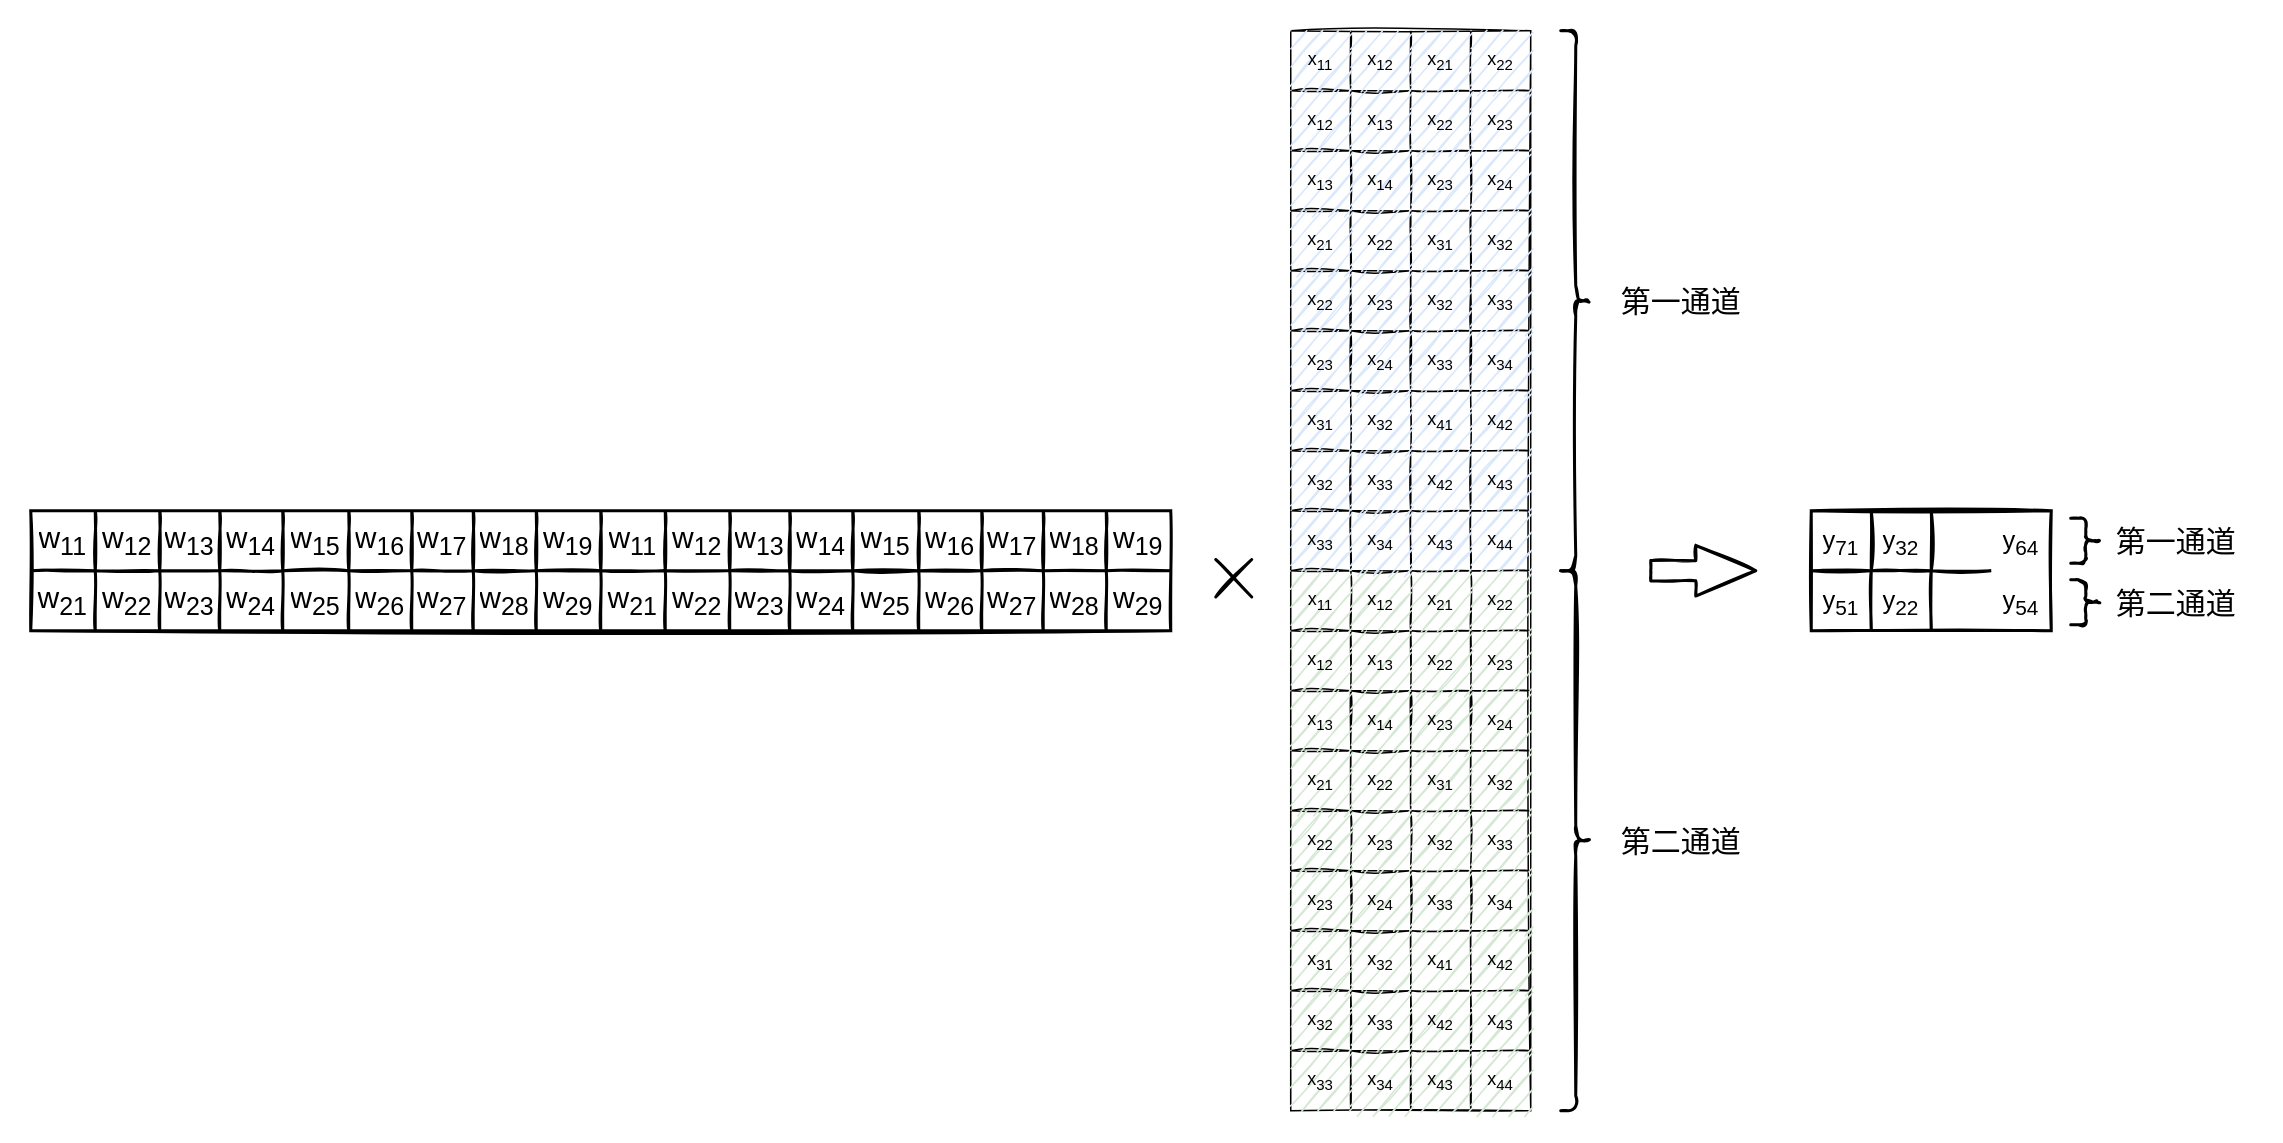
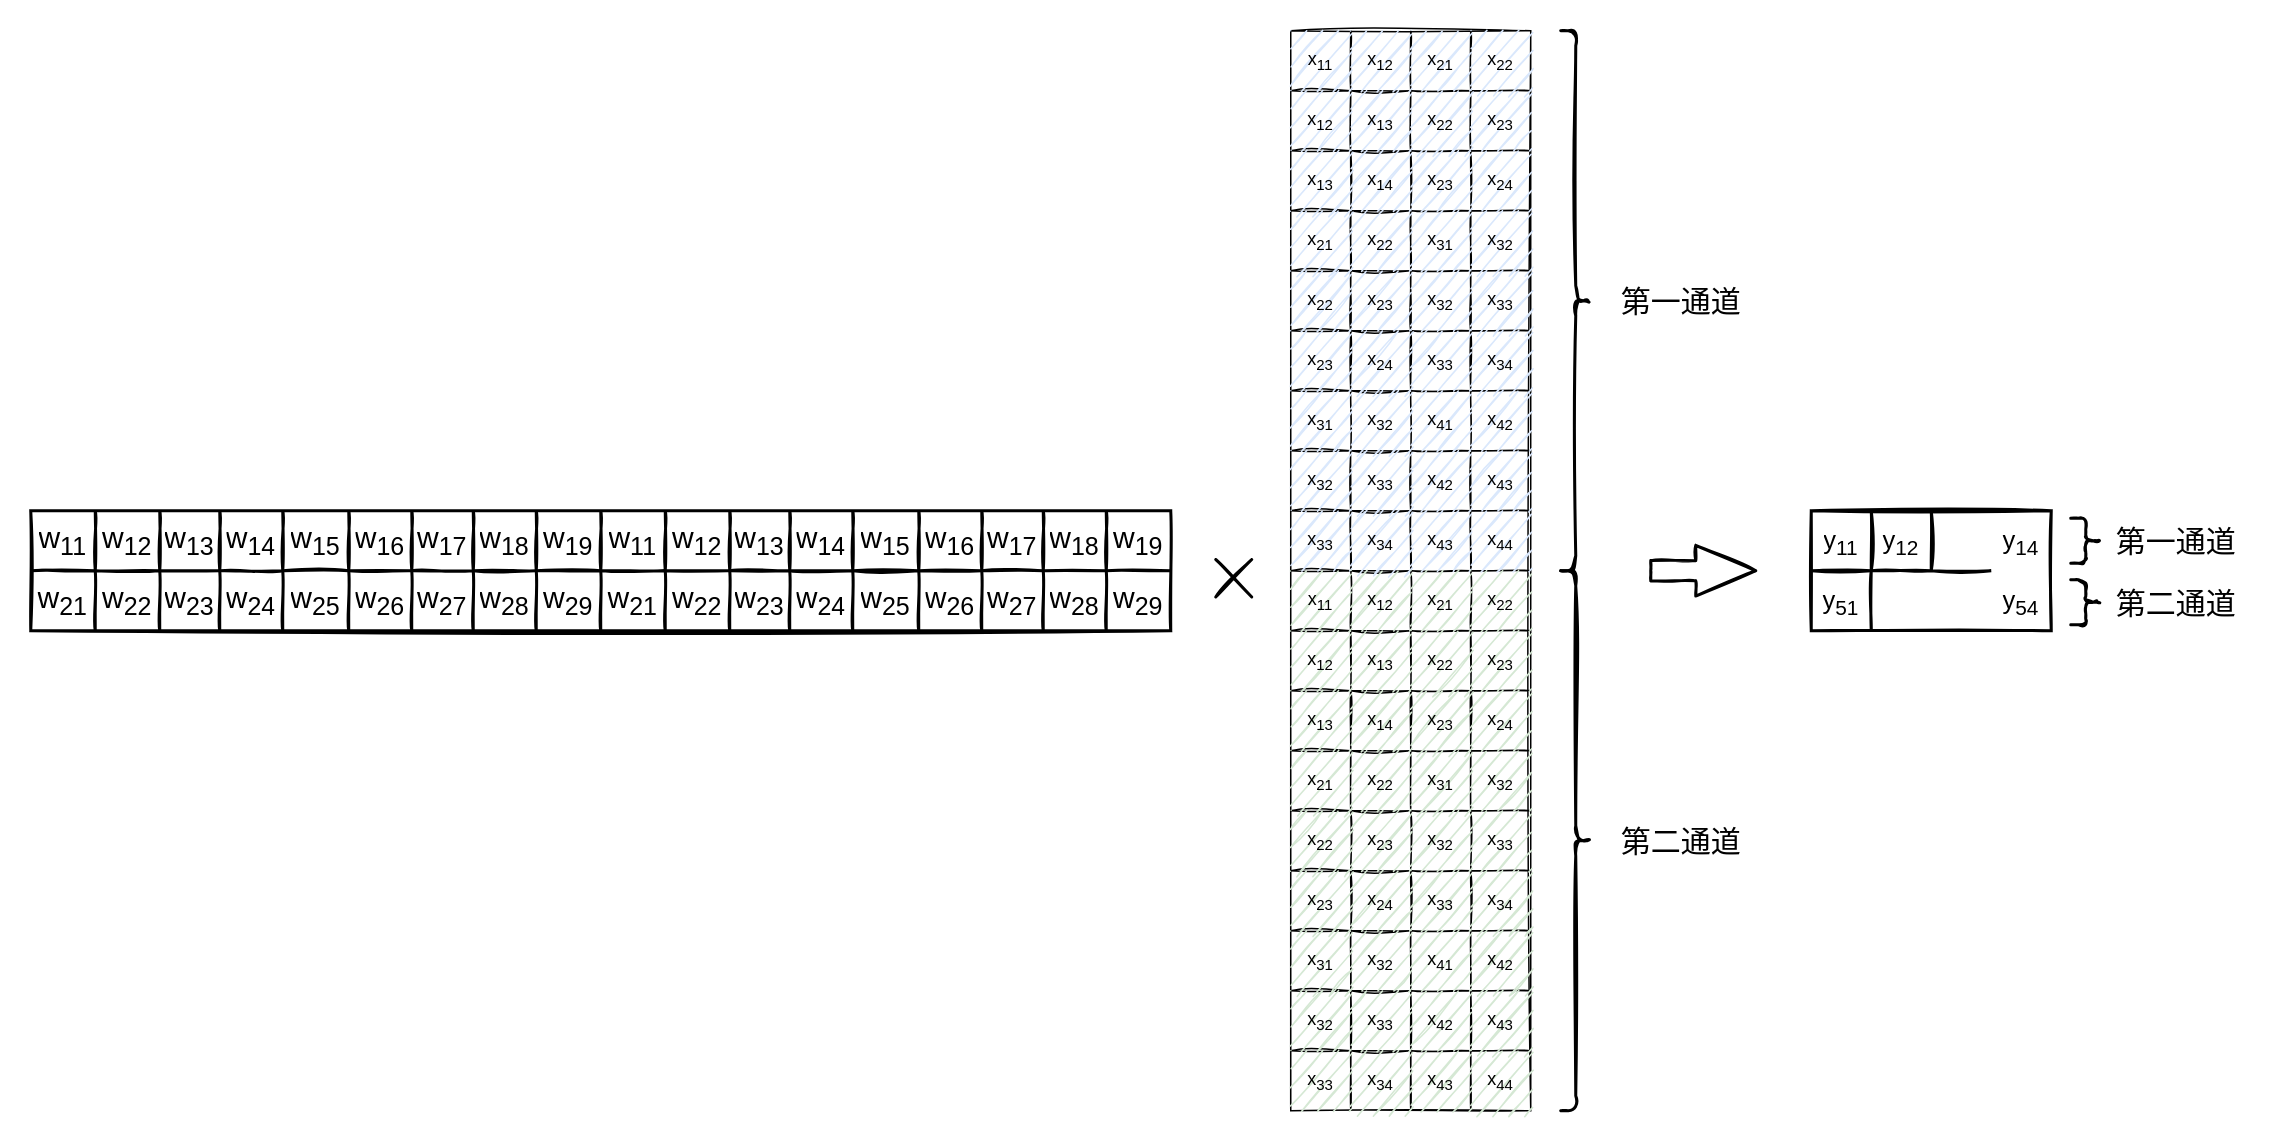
node "y71": label "y71" -> "y11"
node "y32": label "y32" -> "y12"
node "y64": label "y64" -> "y14"
node "y22": removed
